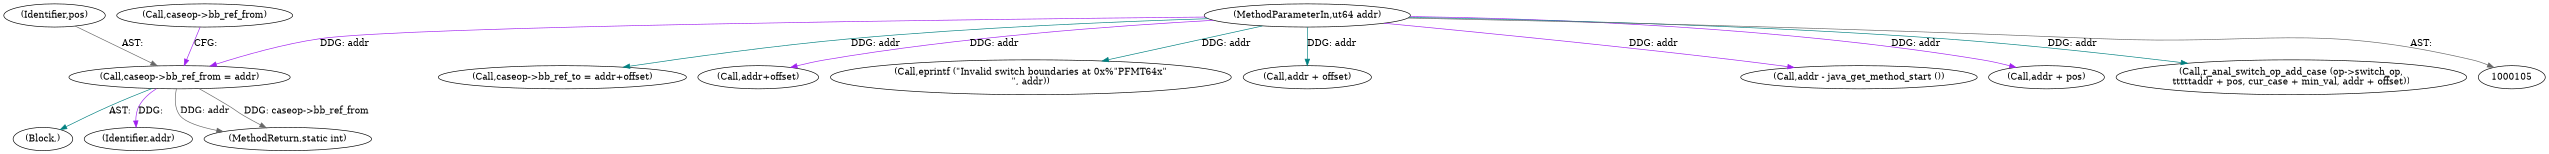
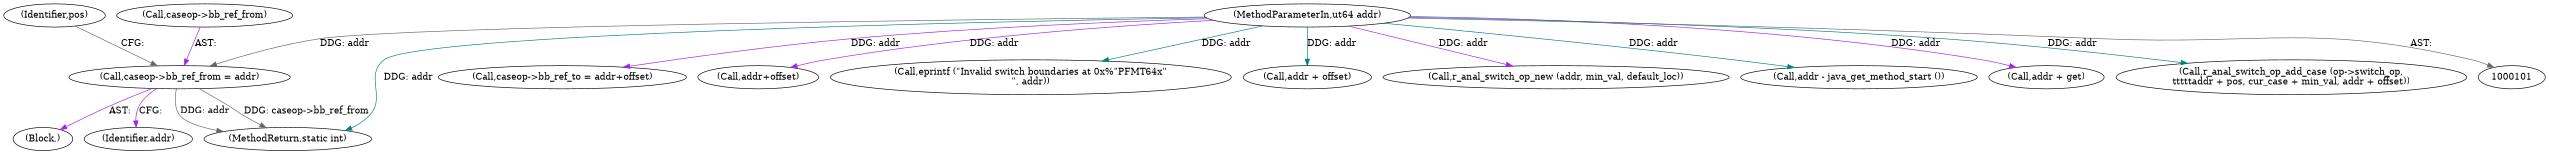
edge "(MethodParameterIn,ut64 addr)" -> "(Call,caseop->bb_ref_from = addr)": color purple -> gray40
edge "(MethodParameterIn,ut64 addr)" -> "(MethodReturn,static int)": added, label "DDG: addr"
edge "(MethodParameterIn,ut64 addr)" -> "(Call,caseop->bb_ref_to = addr+offset)": color teal -> purple
edge "(Identifier,pos)" -> "(Call,caseop->bb_ref_from = addr)": label "AST: " -> "CFG: "
edge "(Call,caseop->bb_ref_from)" -> "(Call,caseop->bb_ref_from = addr)": label "CFG: " -> "AST: "
edge "(MethodParameterIn,ut64 addr)" -> "(Call,addr - java_get_method_start ())": color purple -> teal
node "(Call,r_anal_switch_op_new (addr, min_val, default_loc))": added
node "(Call,addr + pos)": label "(Call,addr + pos)" -> "(Call,addr + get)"
node "1000105": label "1000105" -> "1000101"
edge "(Call,caseop->bb_ref_from = addr)" -> "(Block,)": color teal -> purple
edge "(Call,caseop->bb_ref_from = addr)" -> "(Identifier,addr)": label "DDG: " -> "CFG: "
